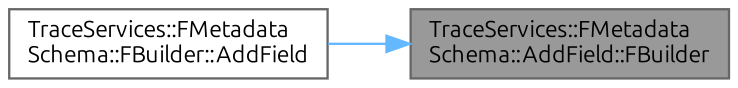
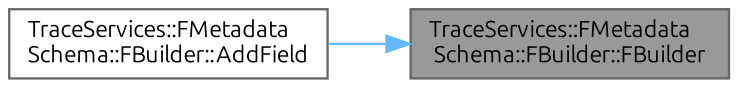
node "TraceServices::FMetadata Schema::AddField::FBuilder": label "TraceServices::FMetadata Schema::AddField::FBuilder" -> "TraceServices::FMetadata Schema::FBuilder::FBuilder"
